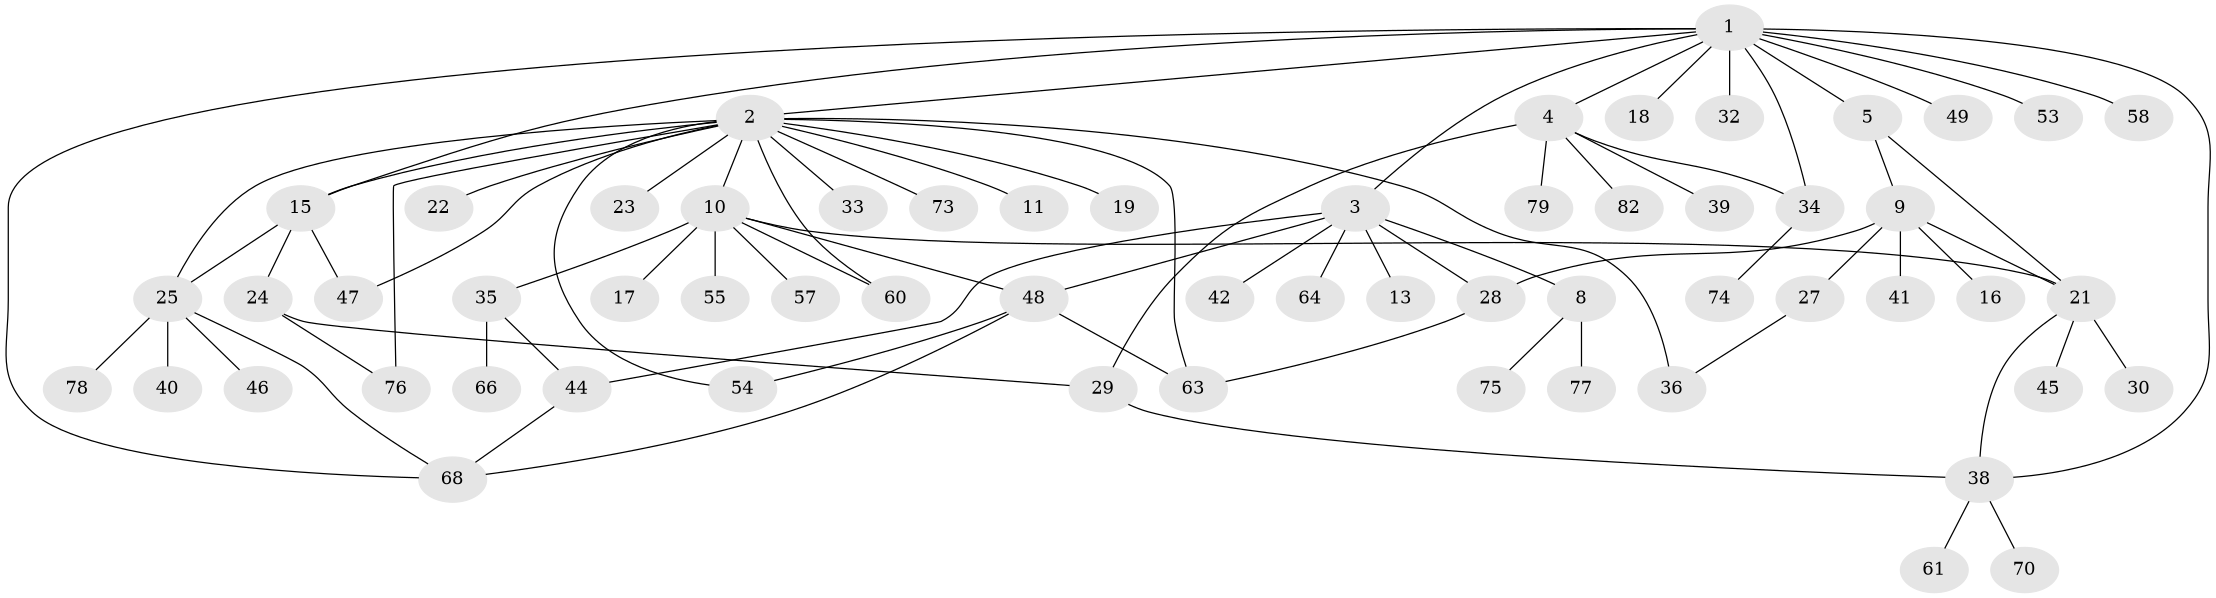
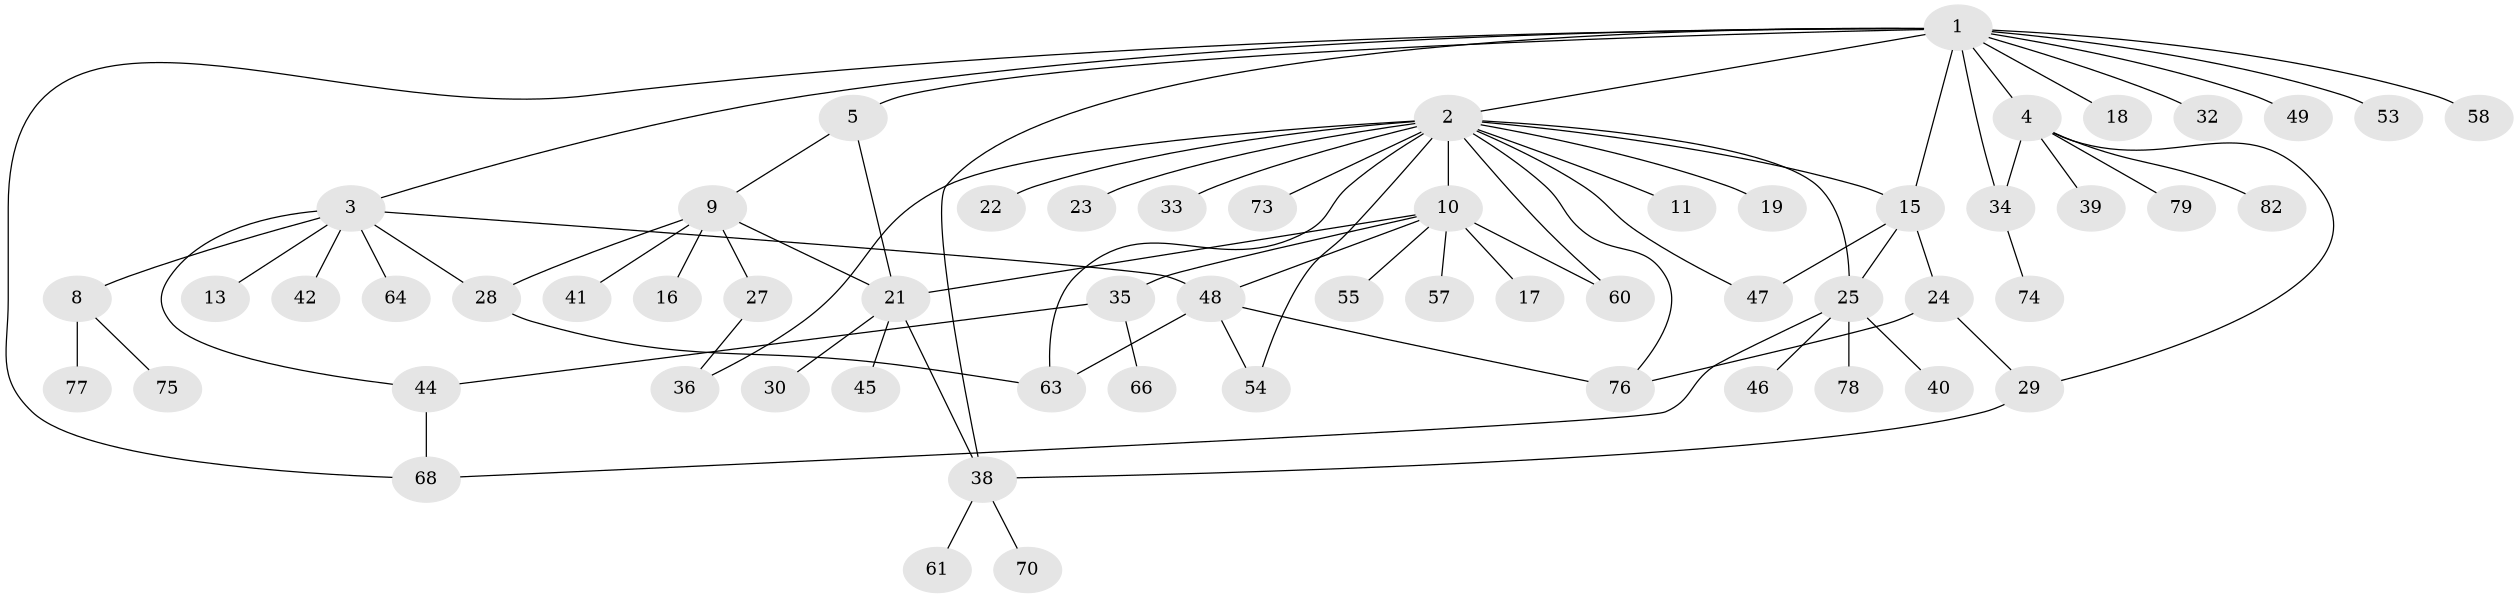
edge "48" -- "68": now "48" -- "76"
